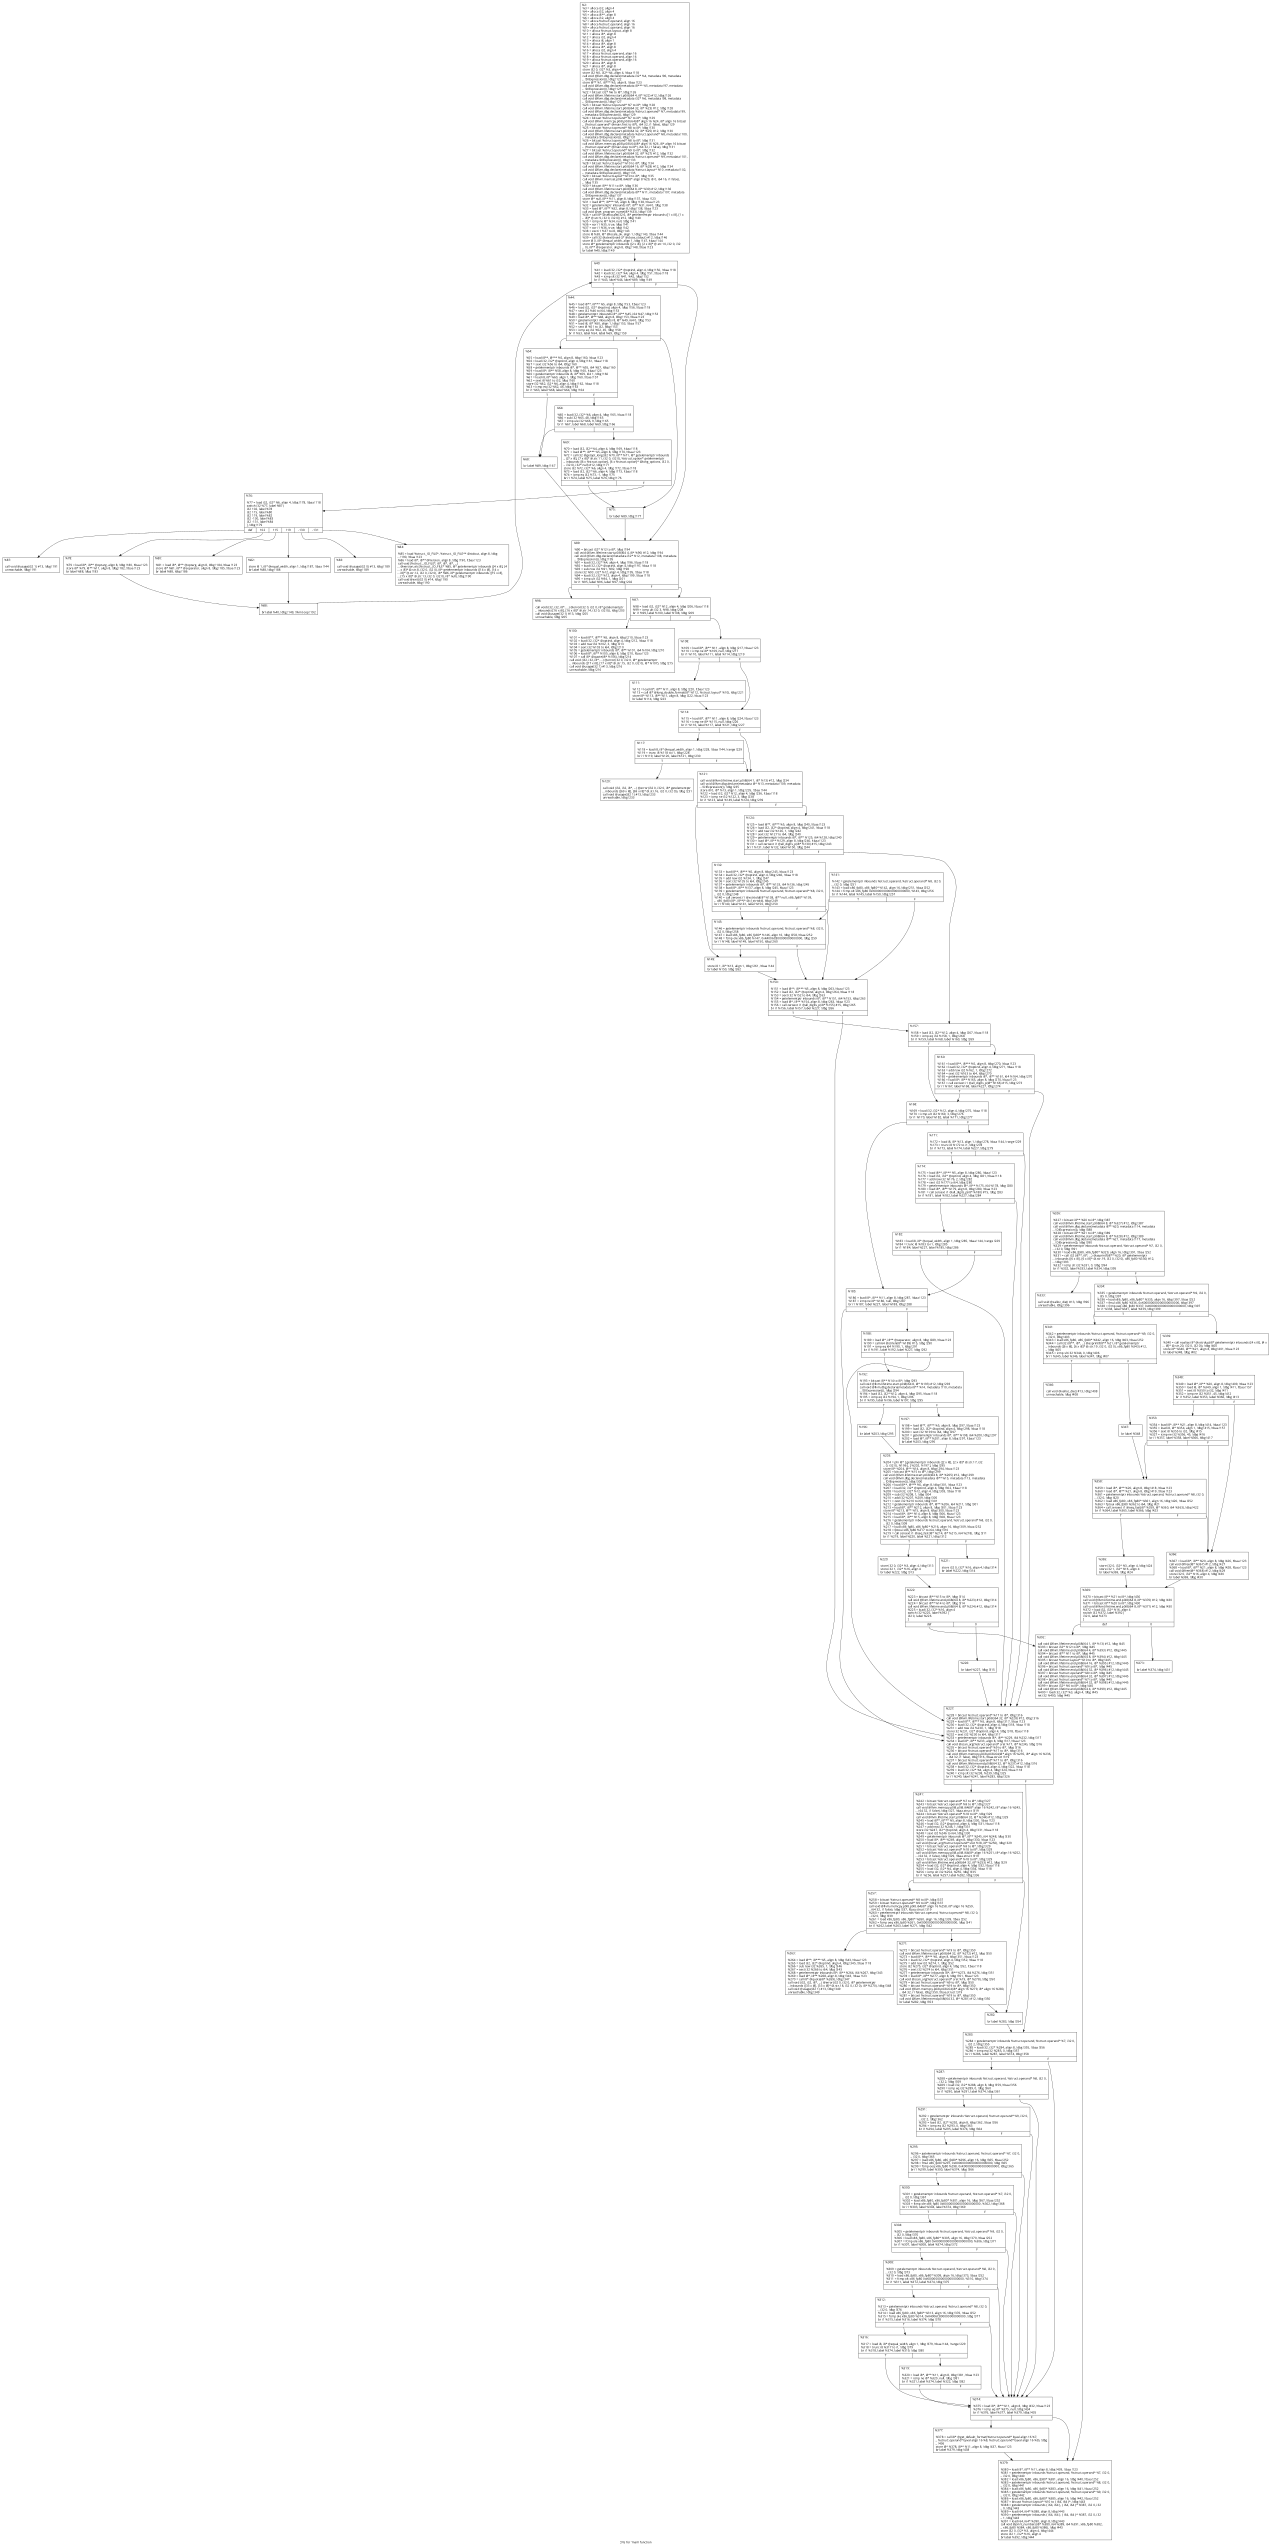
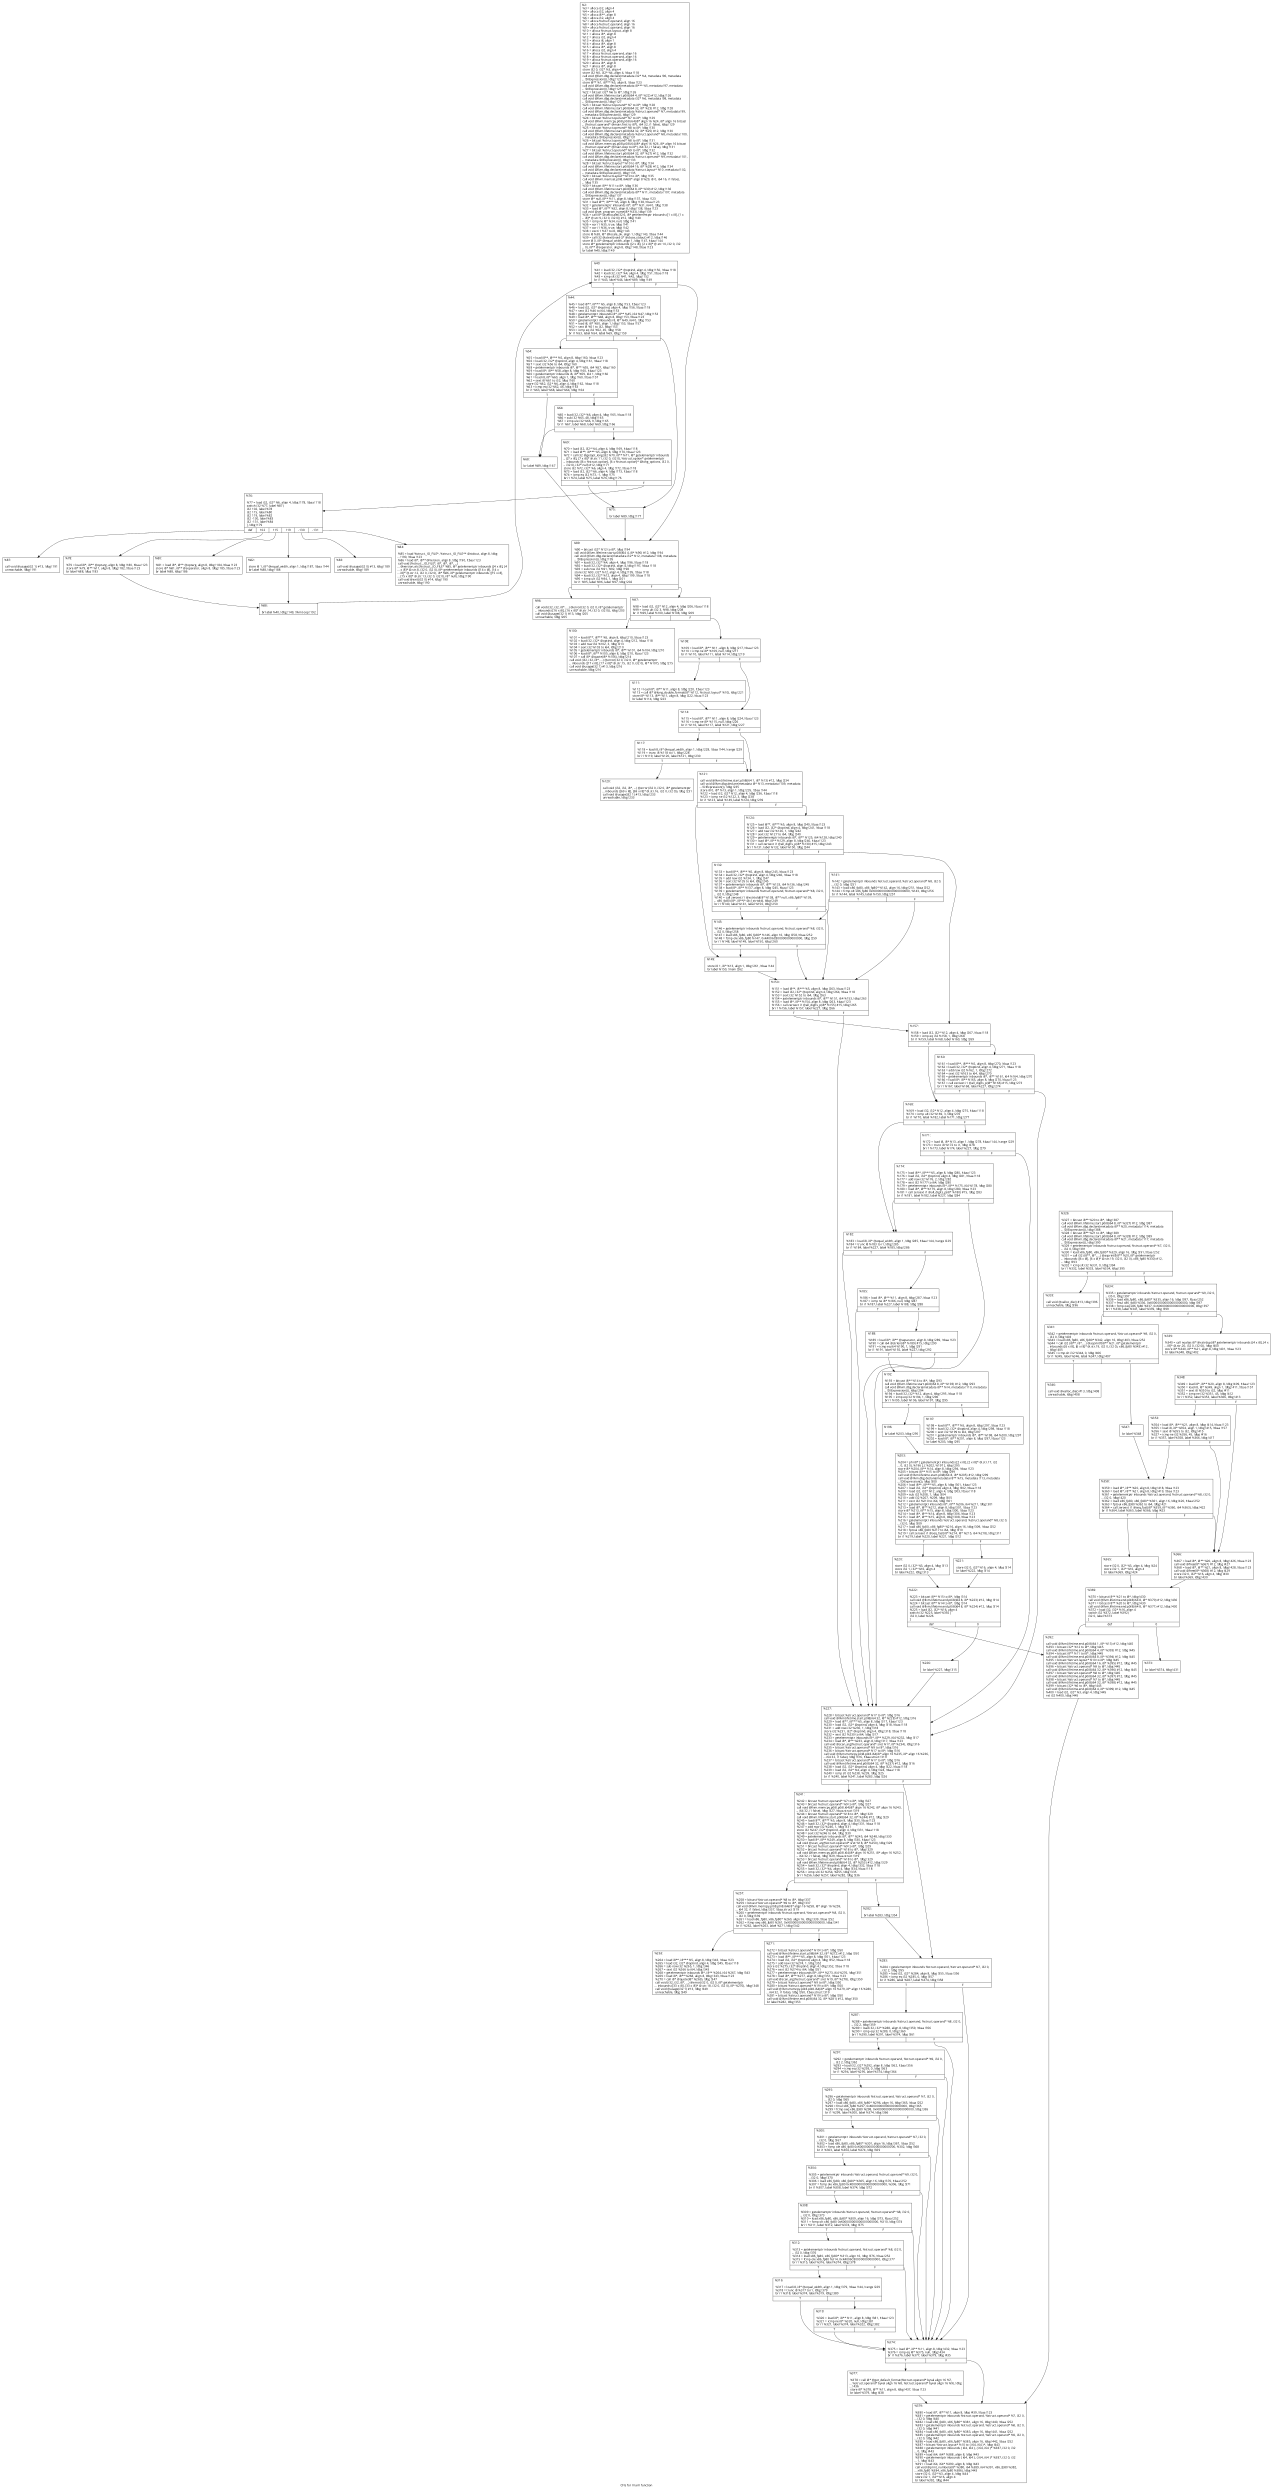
node "%149:": text "br label %150, !dbg !262" -> "br label %150, !main !262"
edge "%168:" -> "%185:": now "%168:" -> "%182:"
edge "%221:" -> "%222:": added
edge "%271:" -> "%282:": removed
